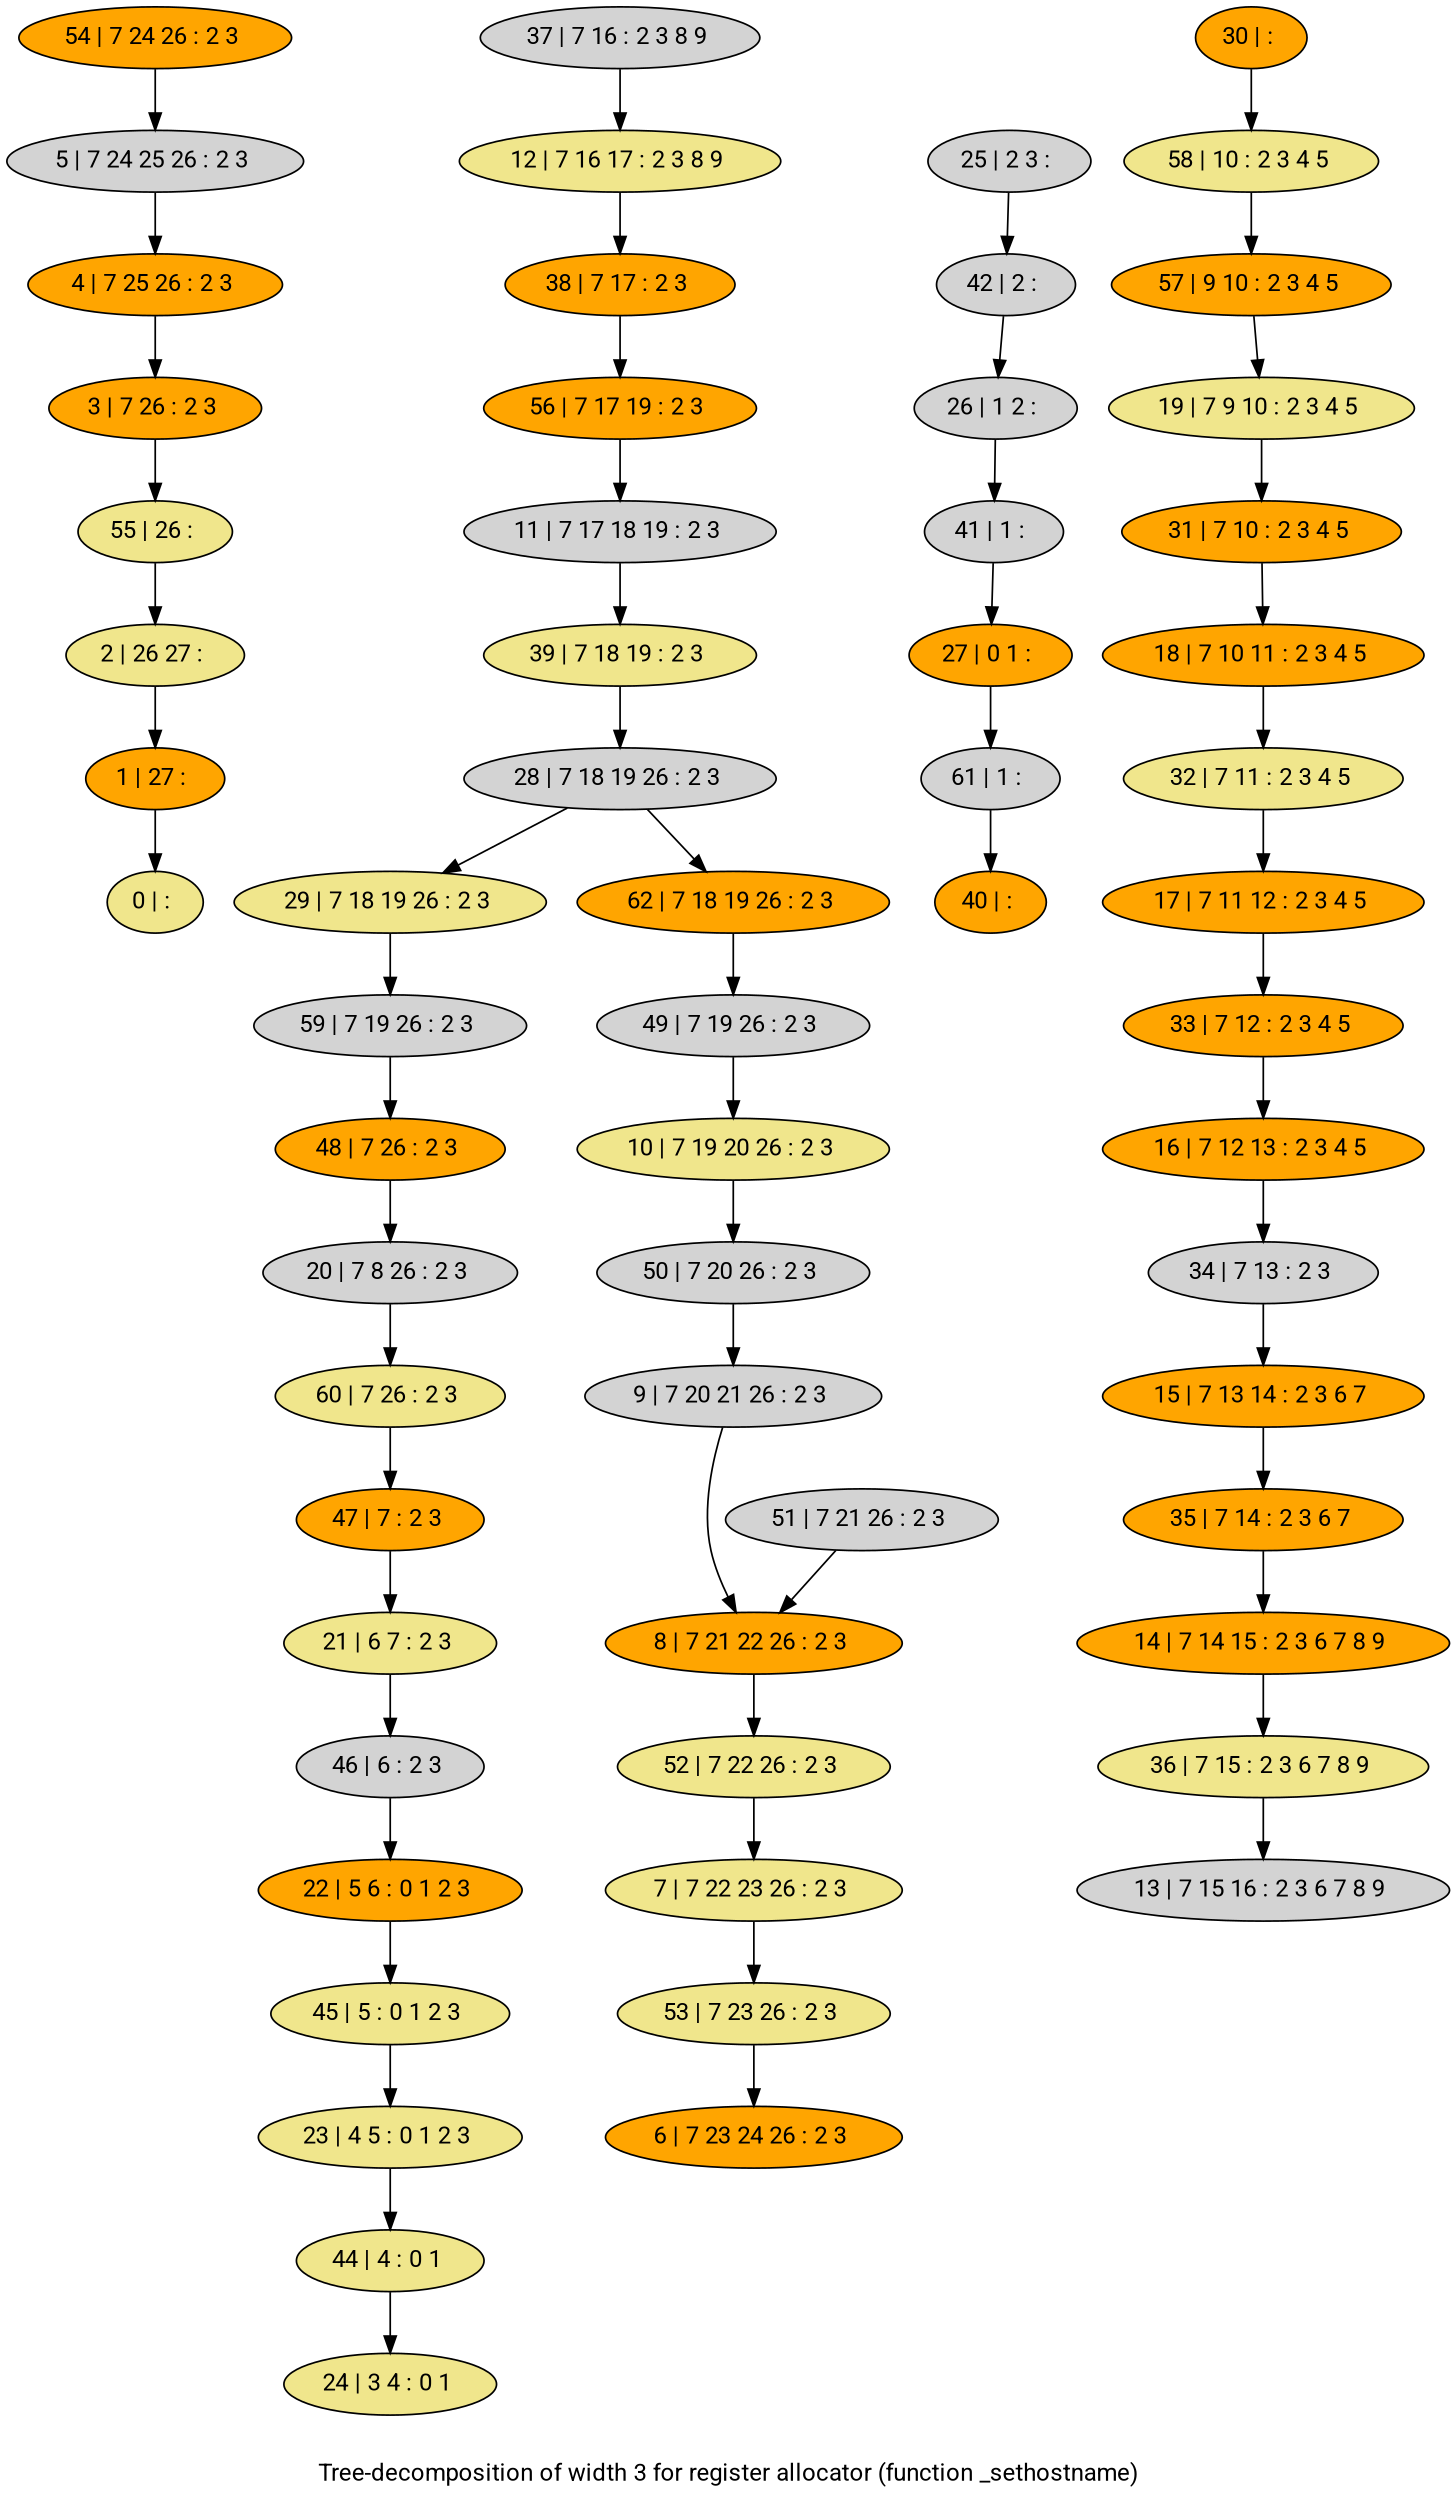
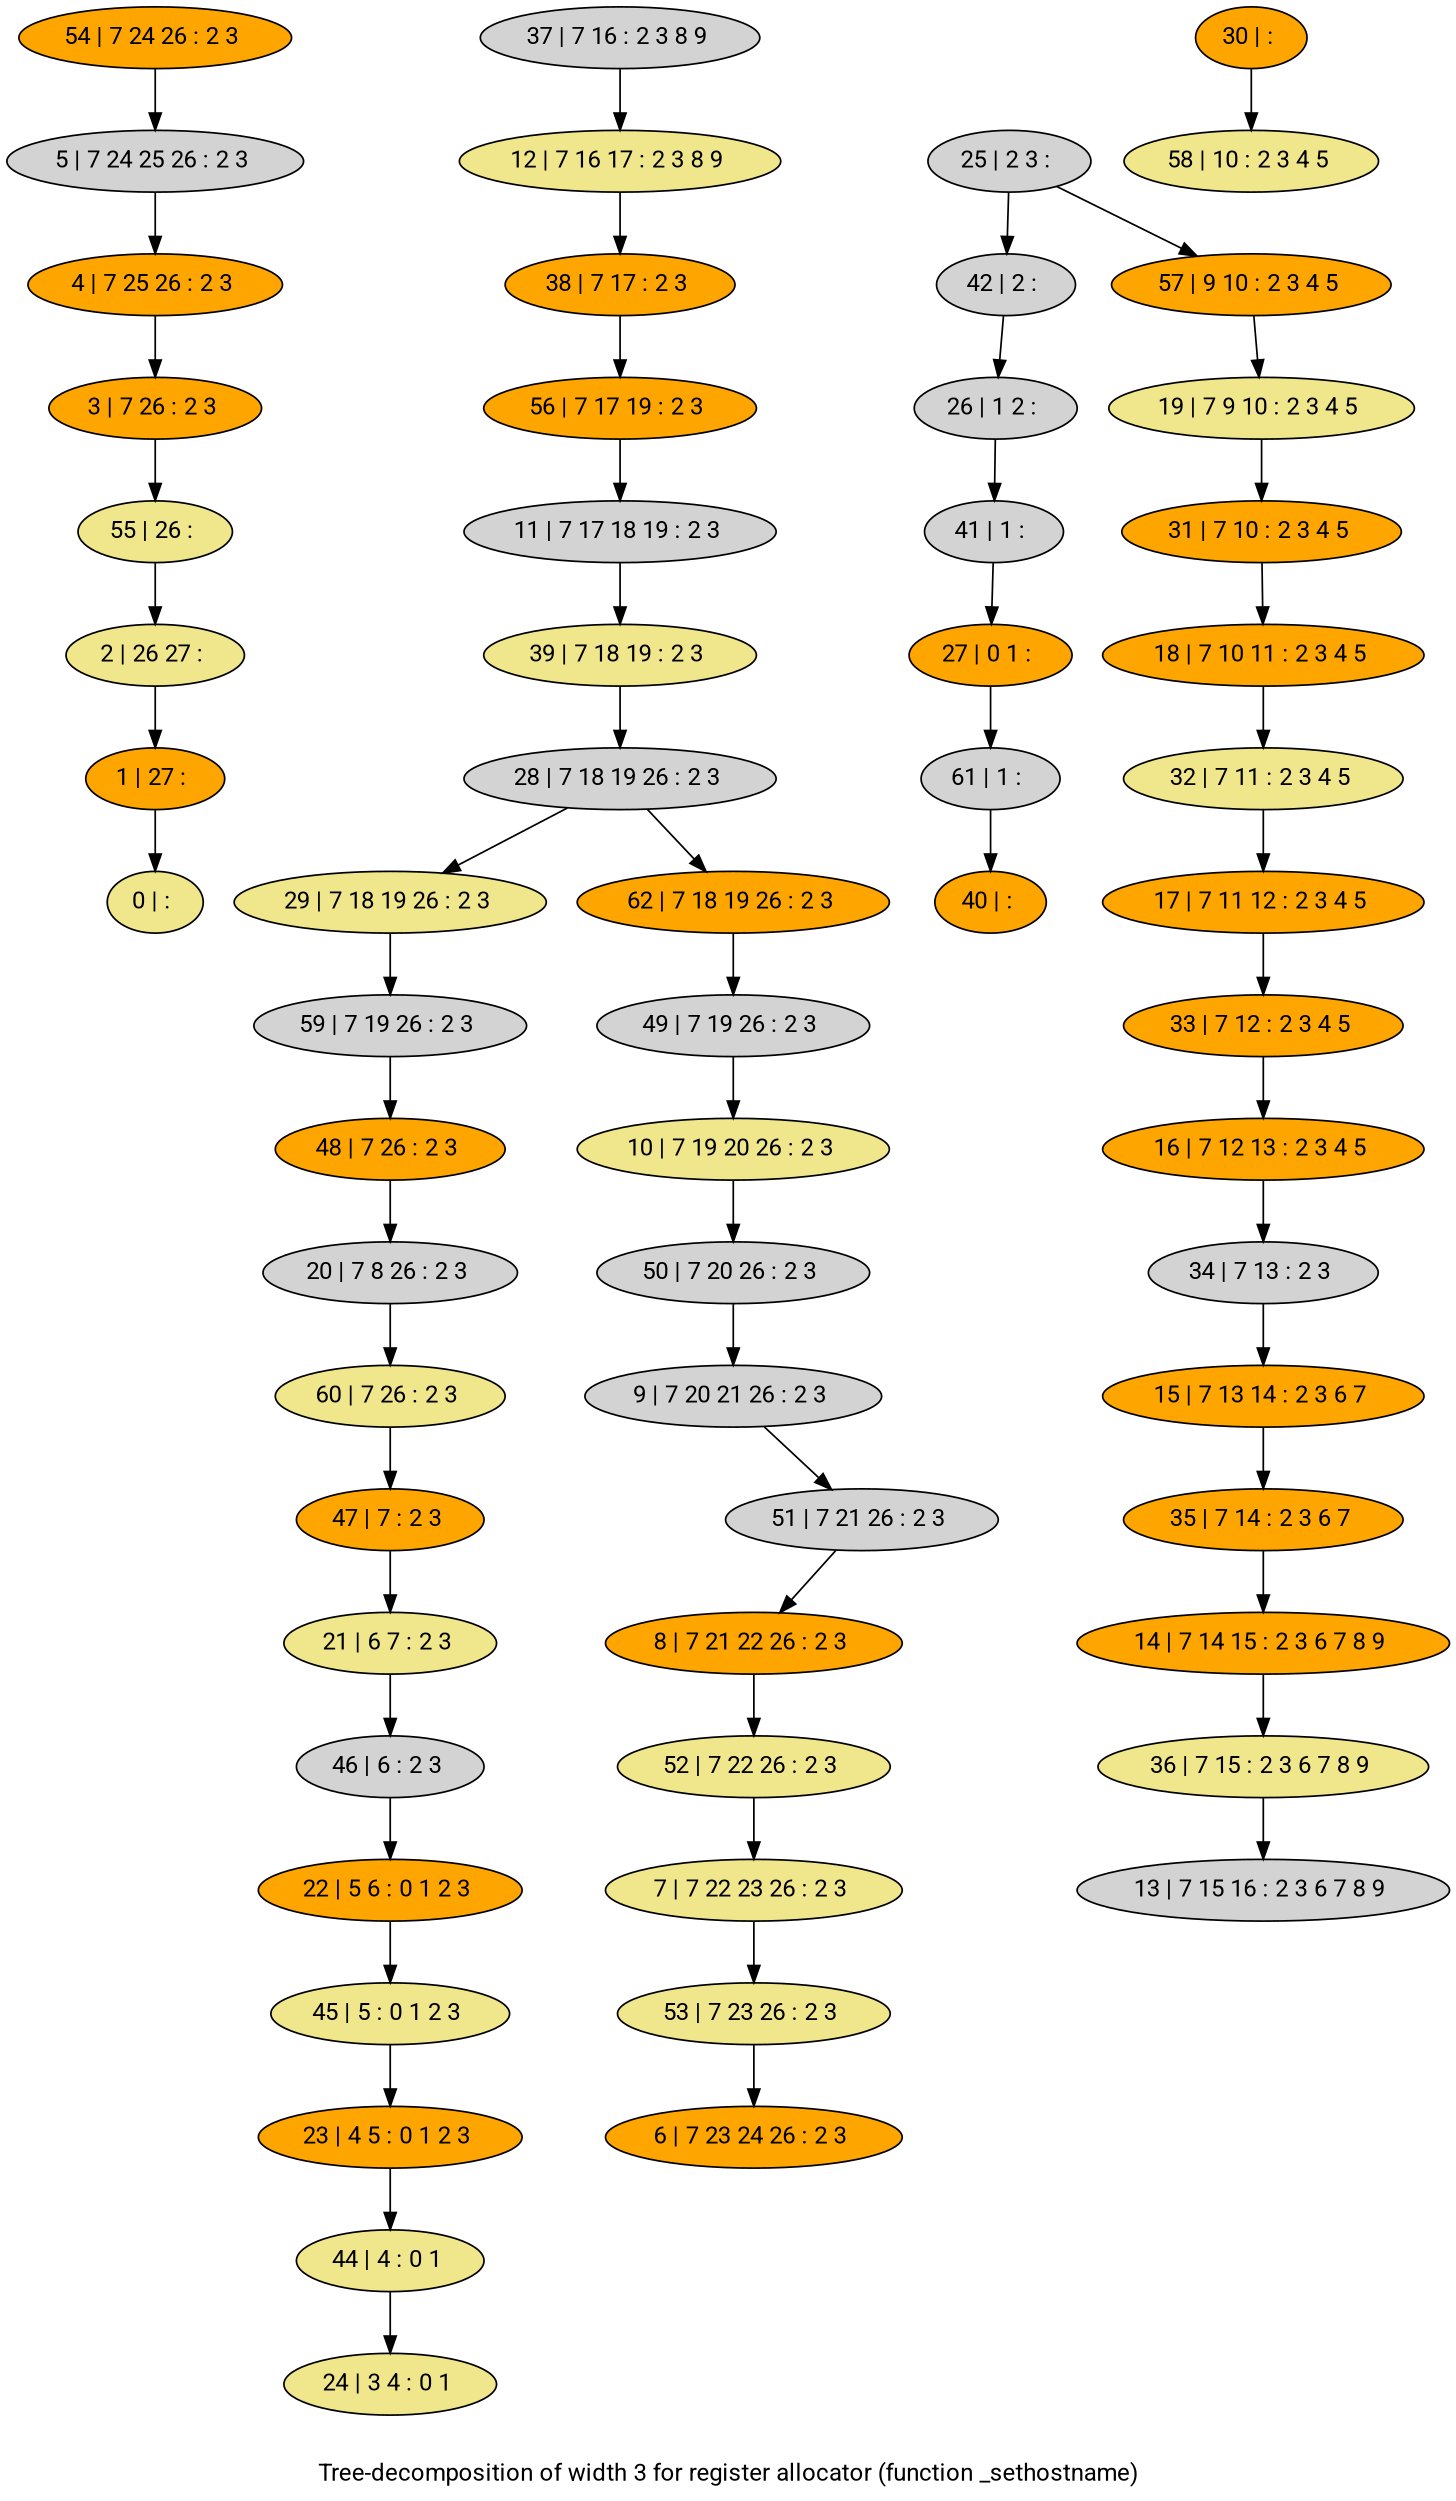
edge "58 | 10 : 2 3 4 5" -> "57 | 9 10 : 2 3 4 5": now "25 | 2 3 :" -> "57 | 9 10 : 2 3 4 5"
edge "9 | 7 20 21 26 : 2 3" -> "8 | 7 21 22 26 : 2 3": now "9 | 7 20 21 26 : 2 3" -> "51 | 7 21 26 : 2 3"
node "23 | 4 5 : 0 1 2 3": fillcolor khaki -> orange
